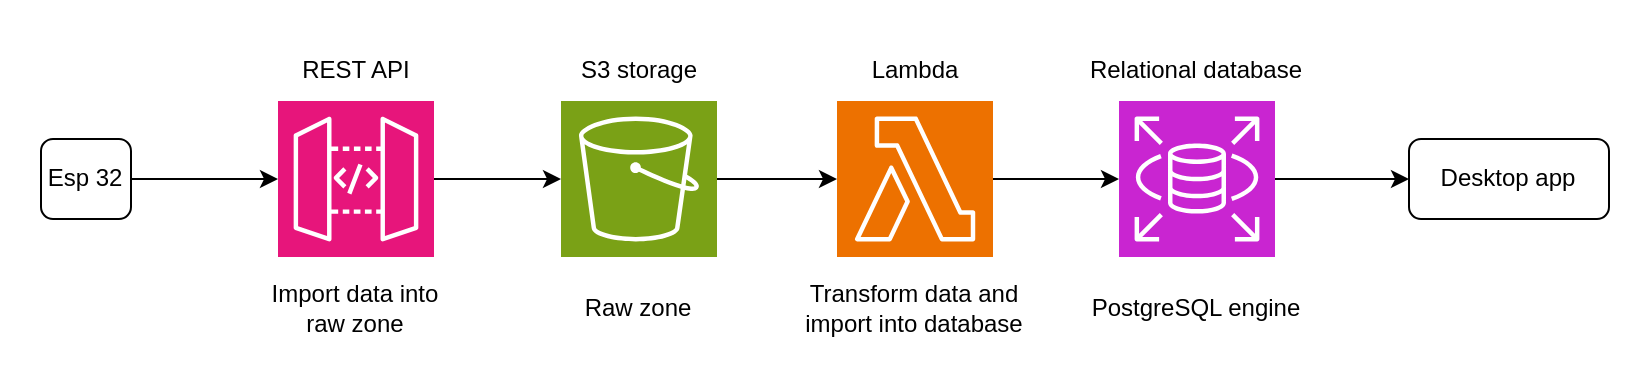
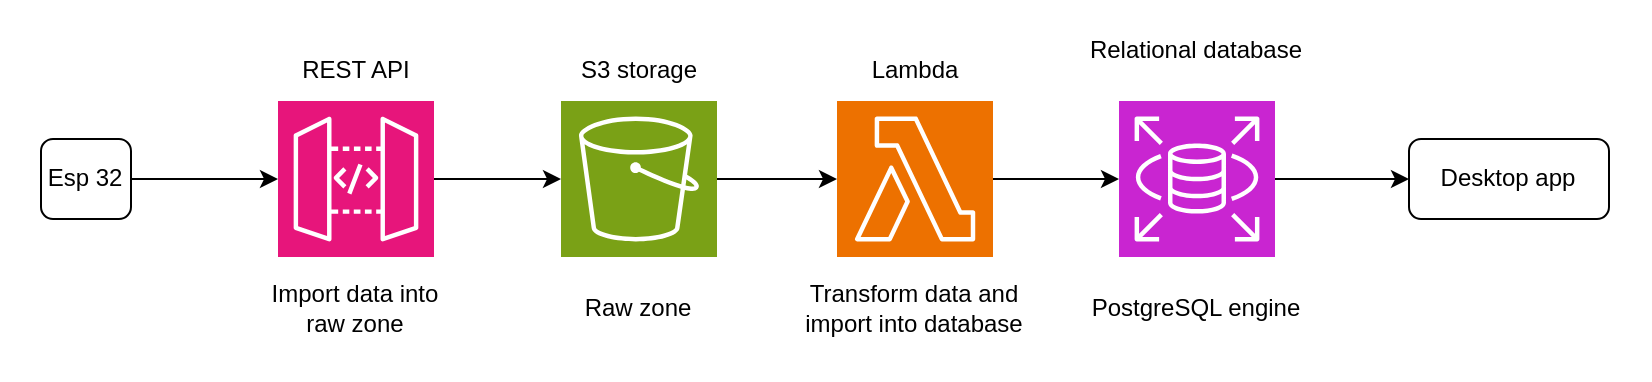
node "Relational database": moved (1197, 71) -> (1197, 51)
